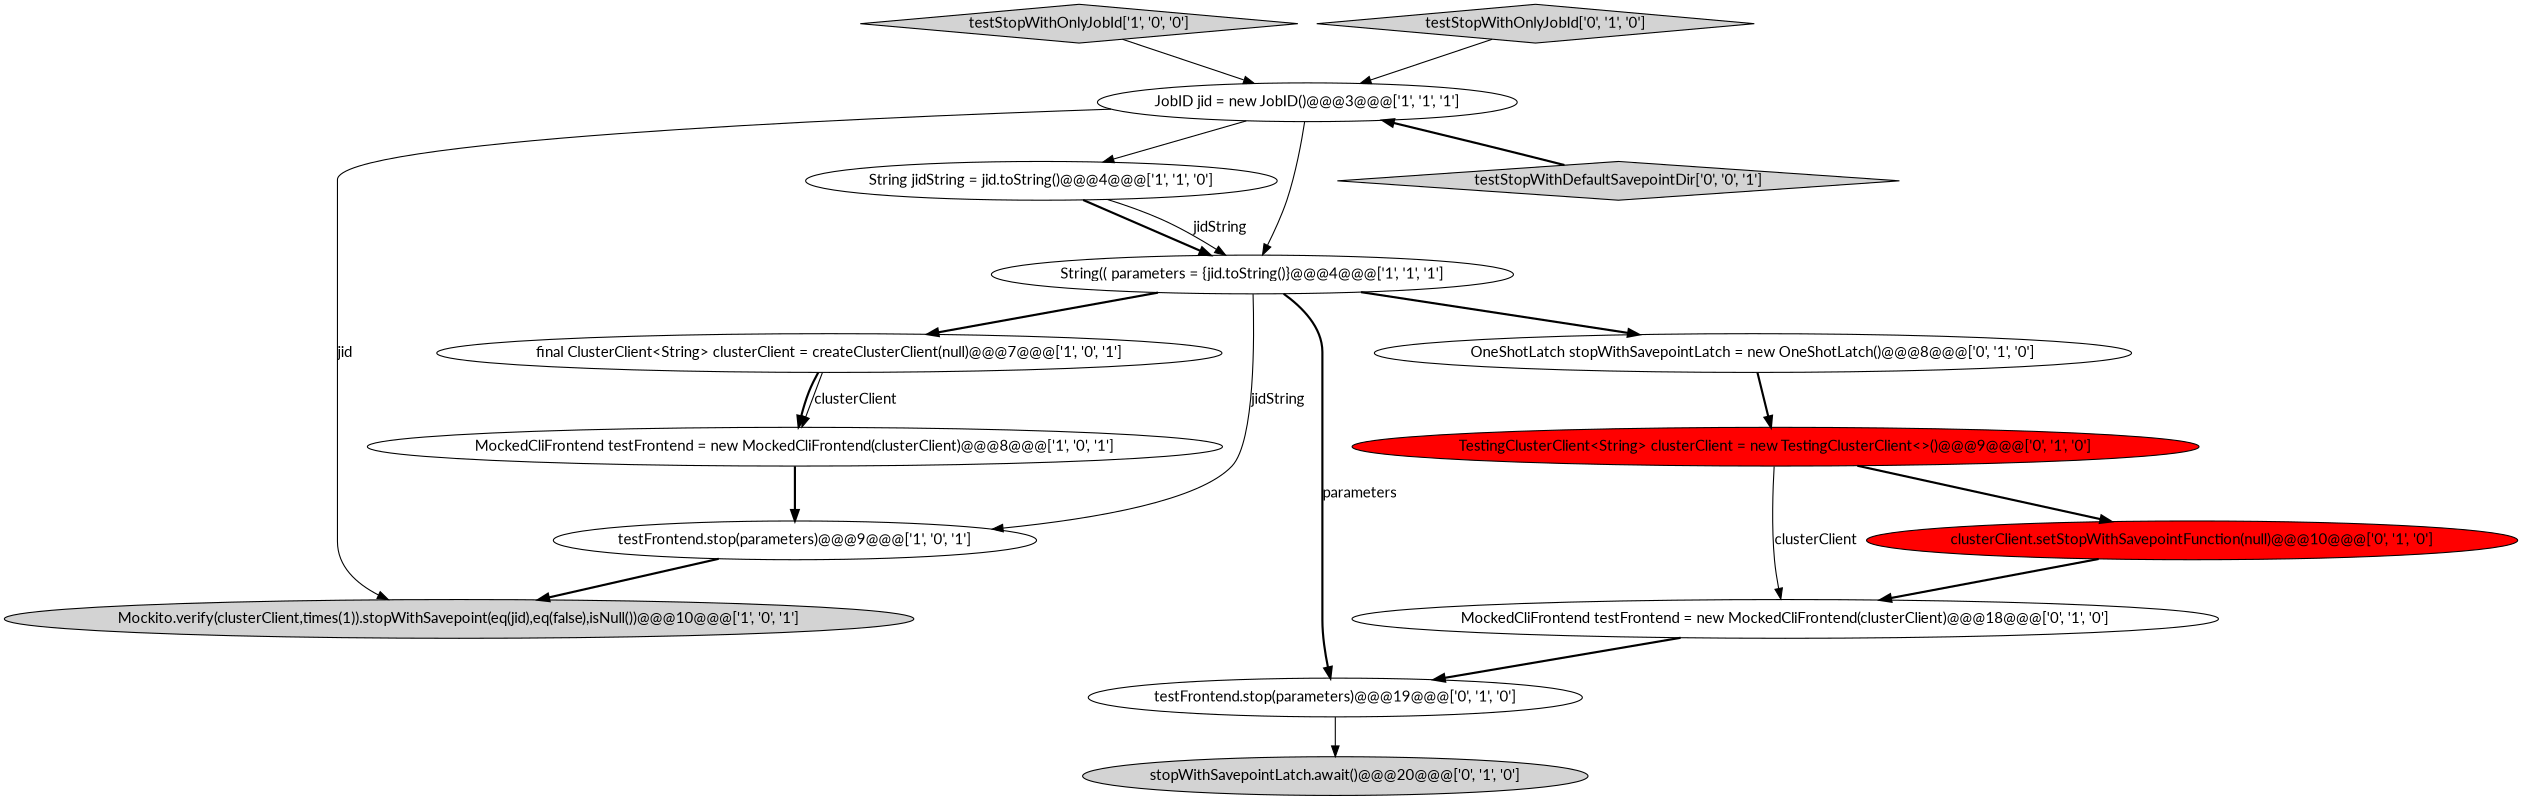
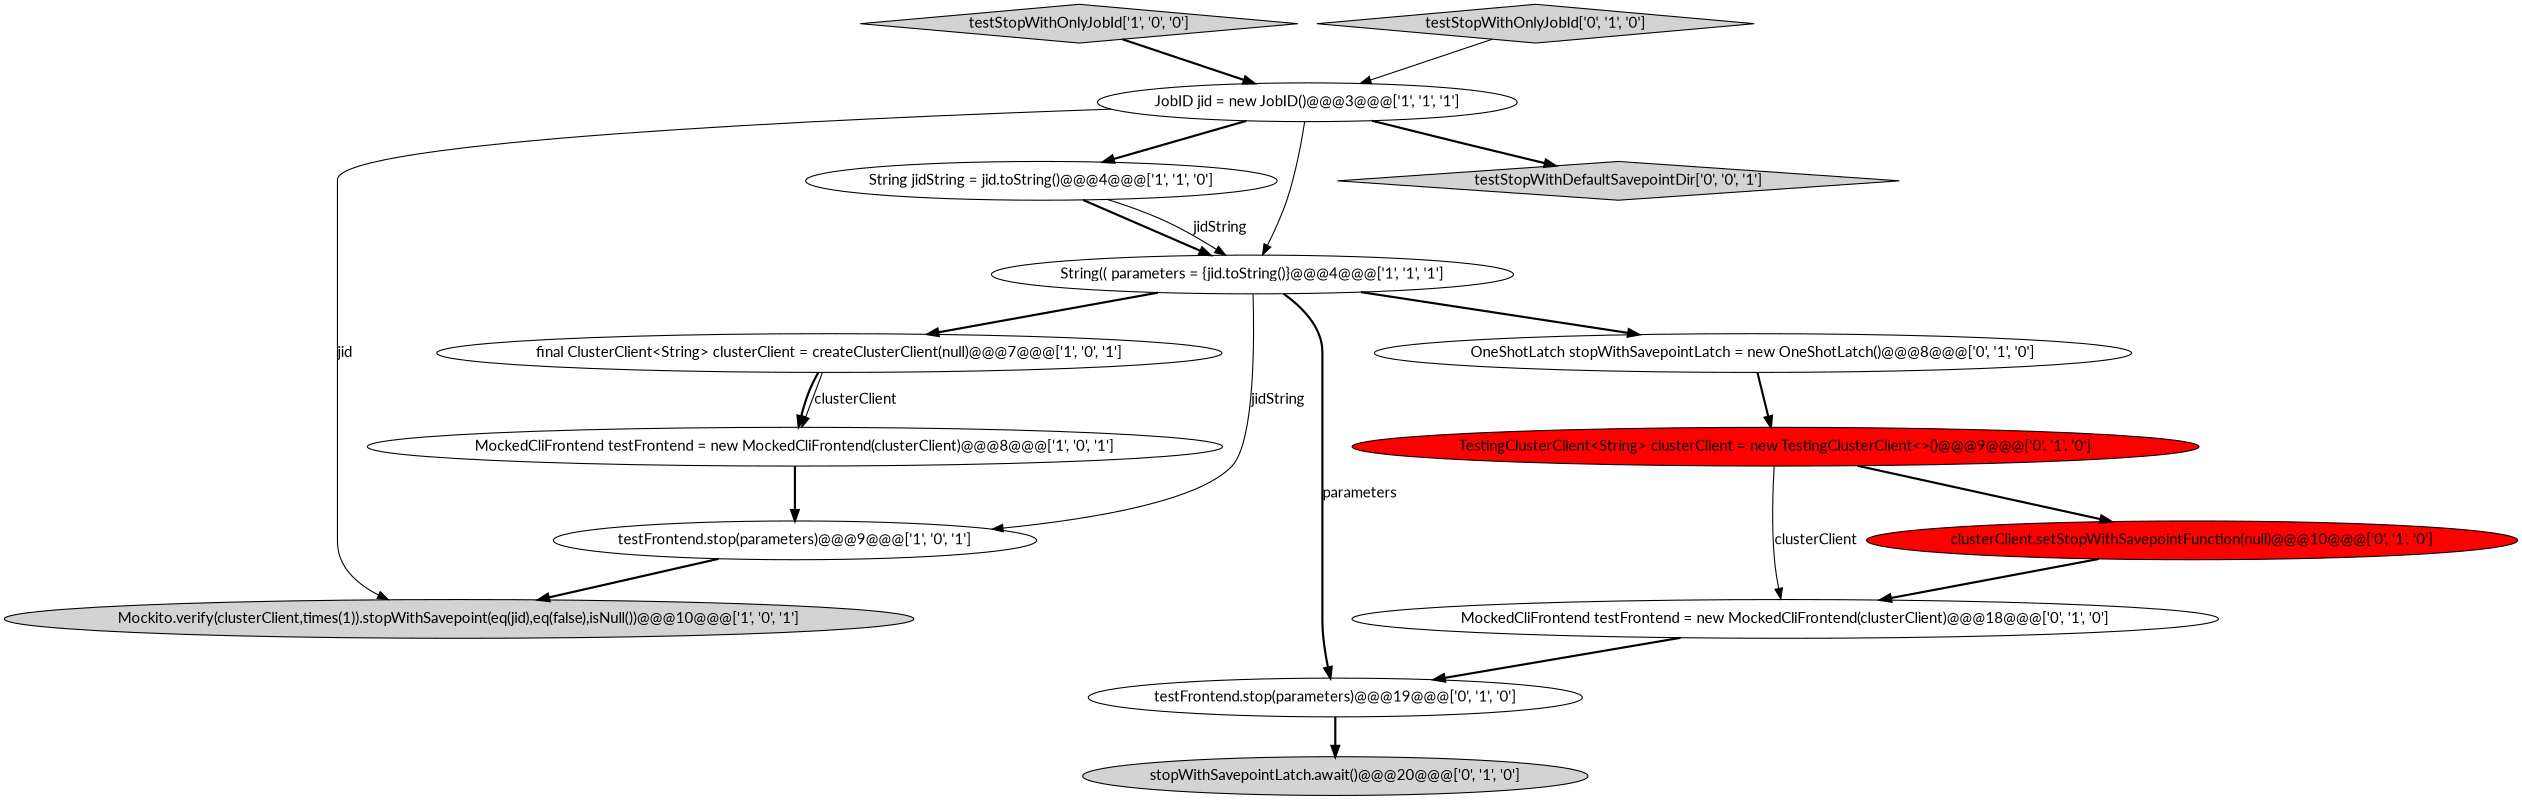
edge "testStopWithOnlyJobId['1', '0', '0']" -> "JobID jid = new JobID()@@@3@@@['1', '1', '1']": style solid -> bold
edge "JobID jid = new JobID()@@@3@@@['1', '1', '1']" -> "String jidString = jid.toString()@@@4@@@['1', '1', '0']": style solid -> bold
edge "testStopWithDefaultSavepointDir['0', '0', '1']" -> "JobID jid = new JobID()@@@3@@@['1', '1', '1']": reversed
edge "testFrontend.stop(parameters)@@@19@@@['0', '1', '0']" -> "stopWithSavepointLatch.await()@@@20@@@['0', '1', '0']": style solid -> bold
